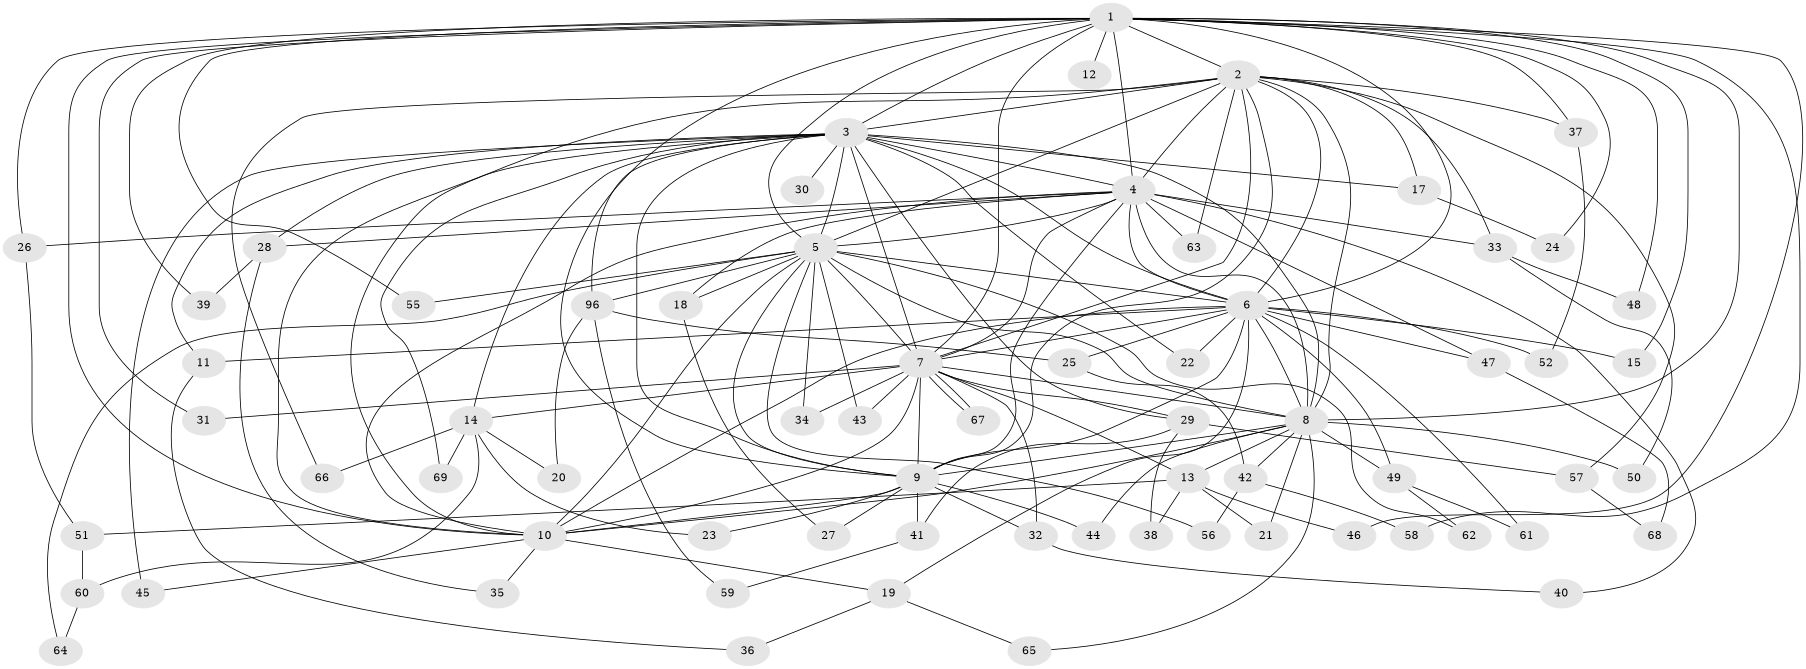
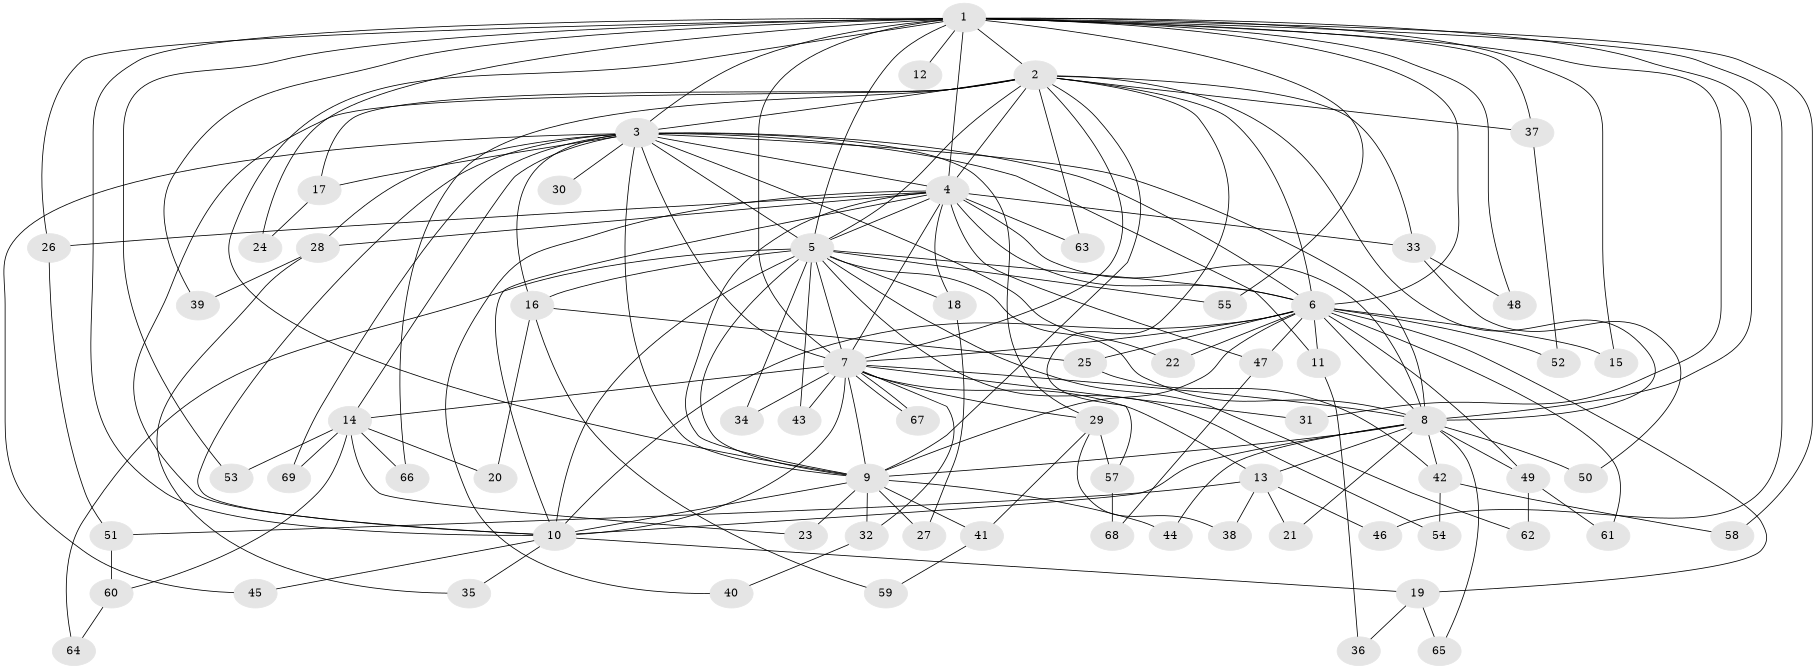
node "96": label "96" -> "16"
node "53": added
node "56": label "56" -> "54"
